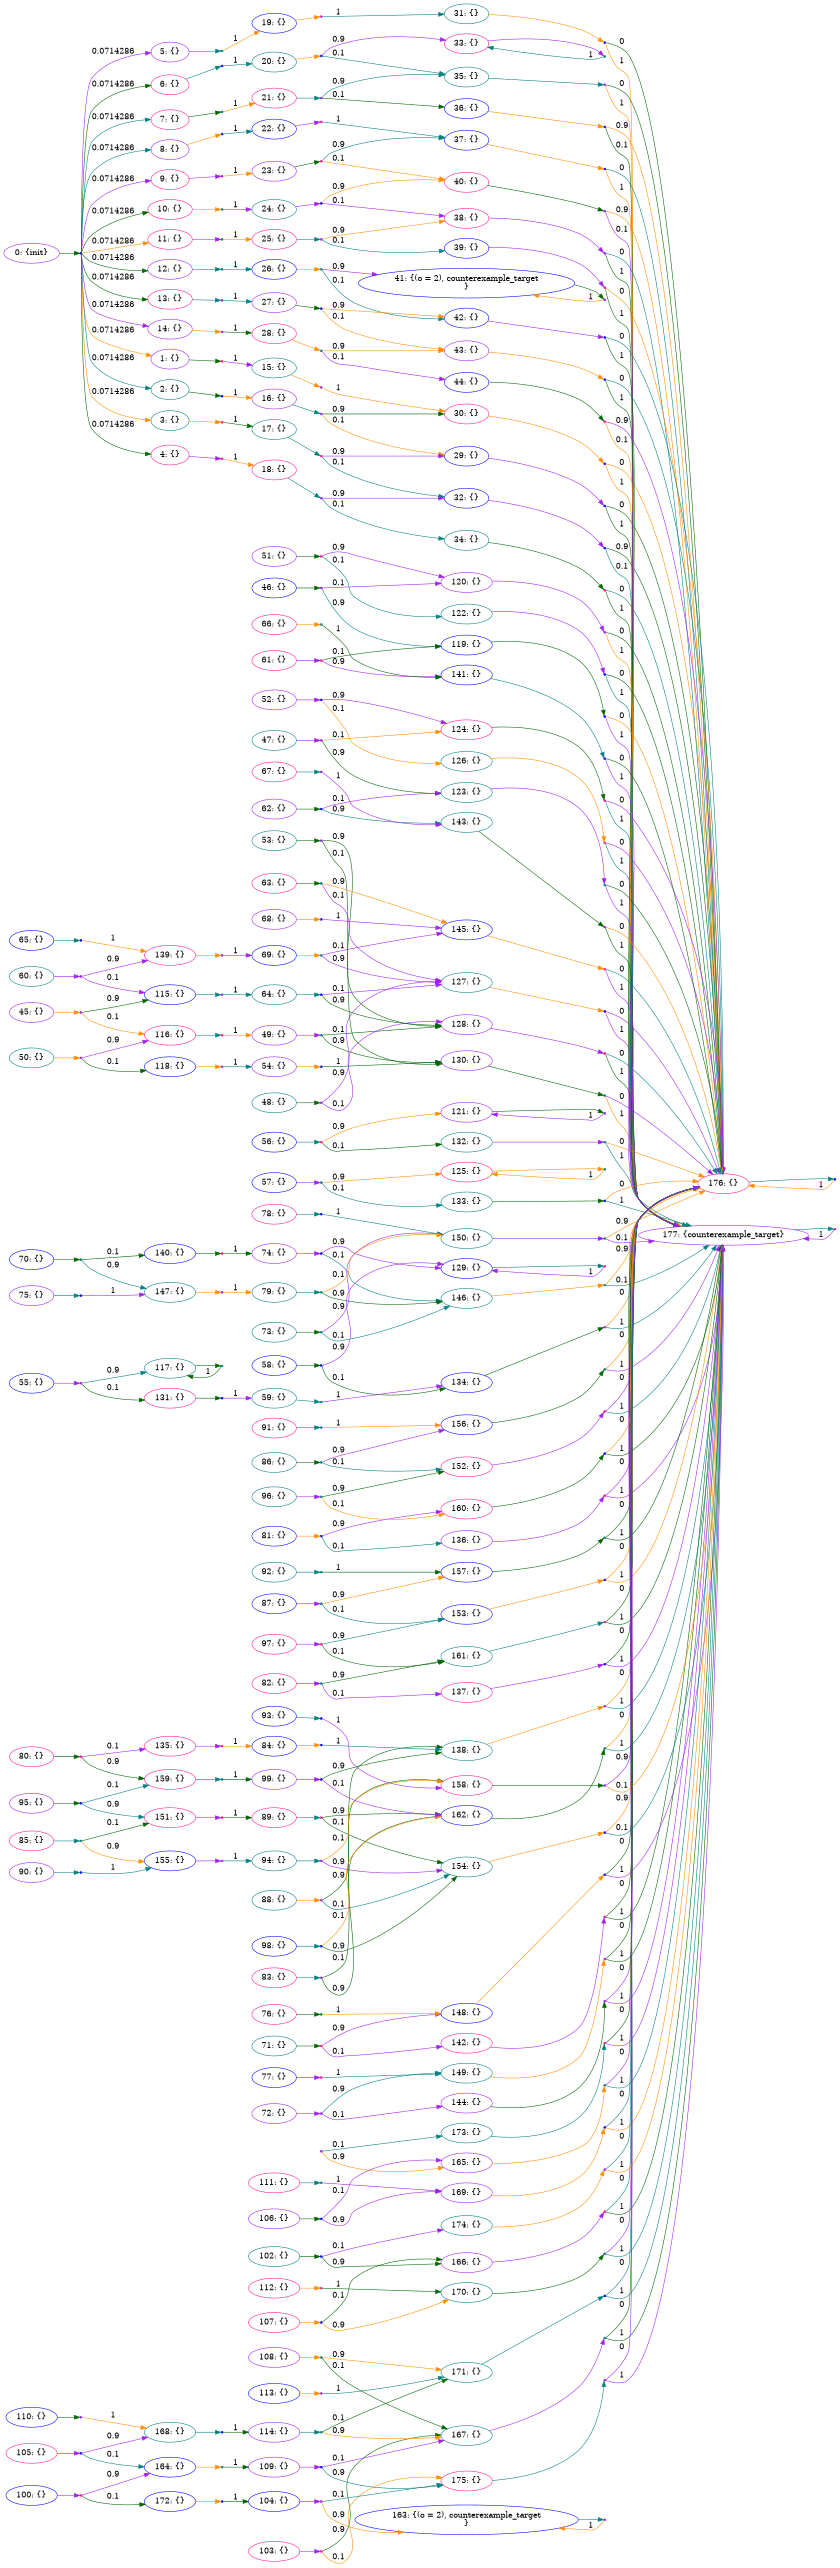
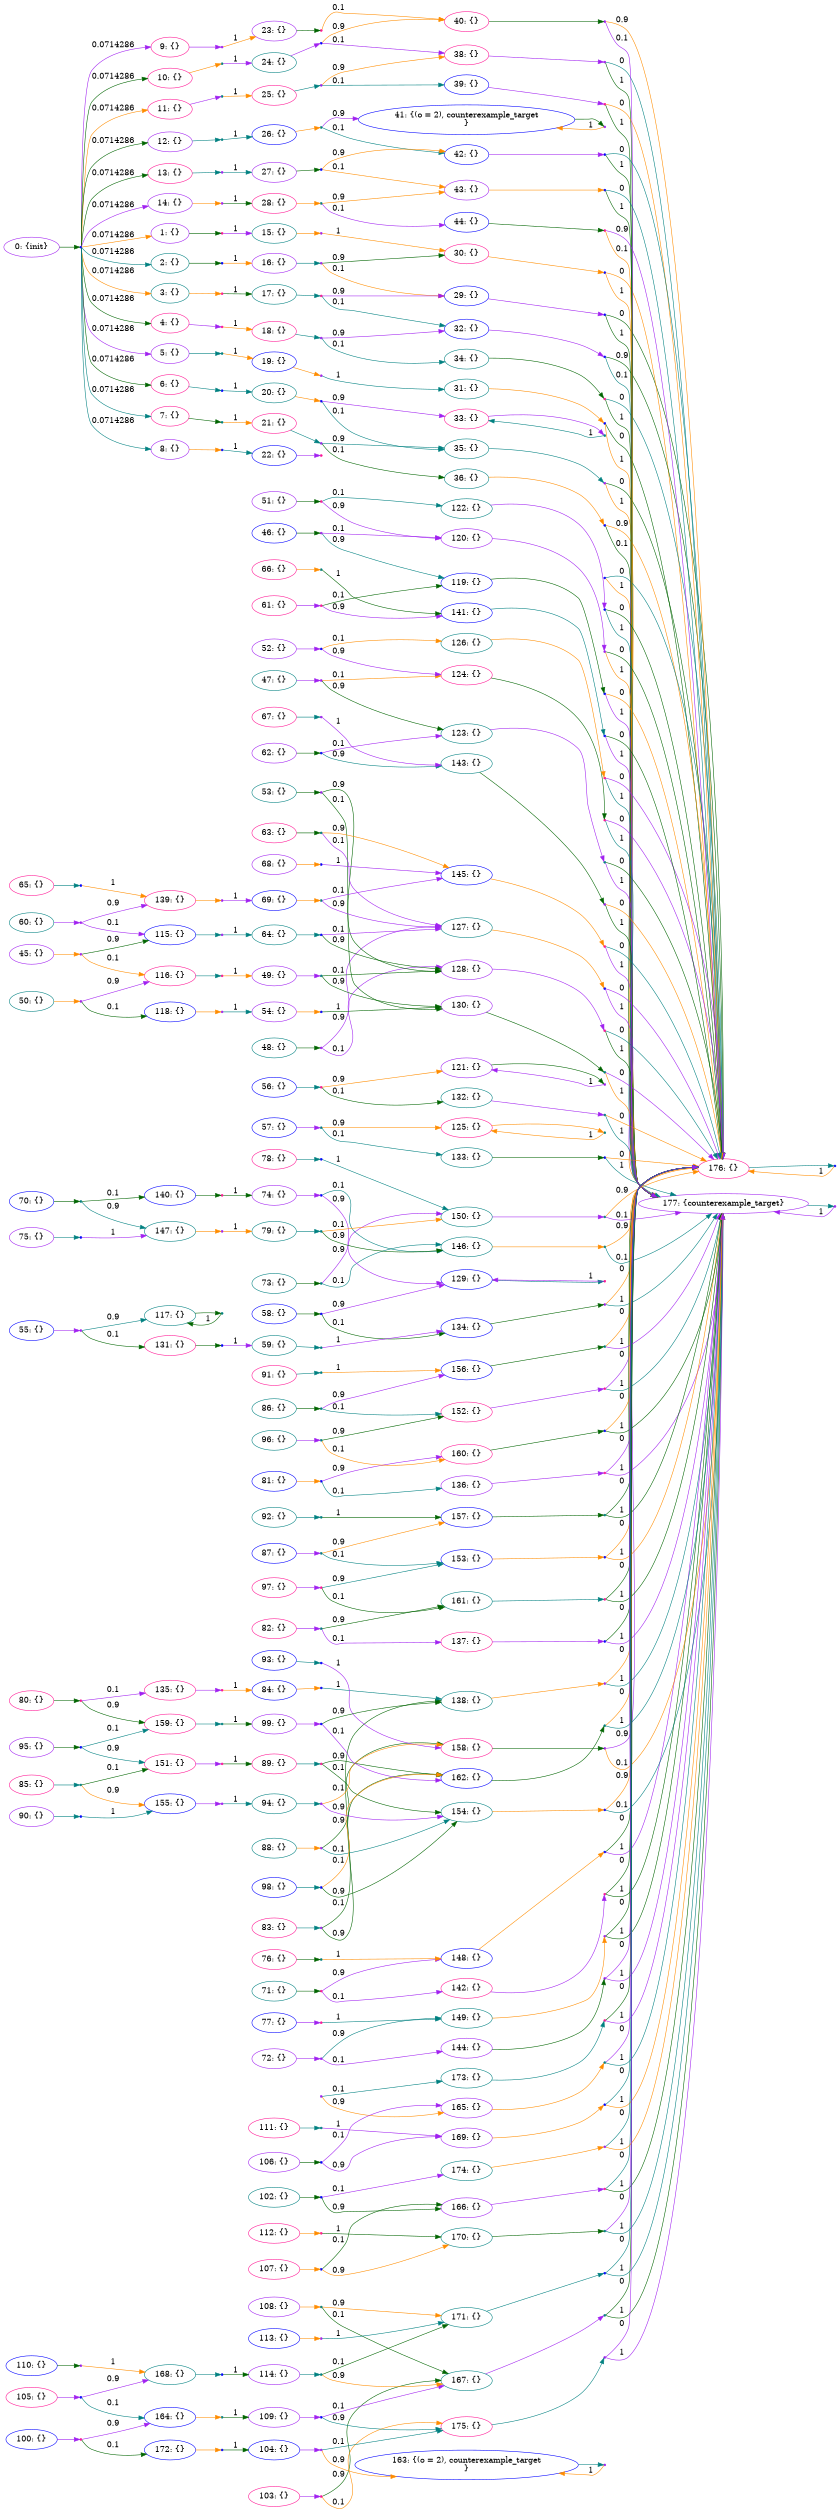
node "36: {}": color blue -> teal
node "37: {}": removed
node "65: {}": color blue -> deeppink
